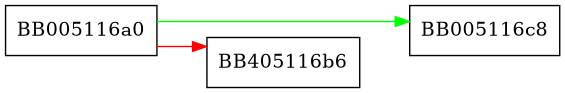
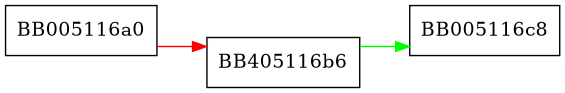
edge "BB005116a0" -> "BB005116c8": now "BB405116b6" -> "BB005116c8"
